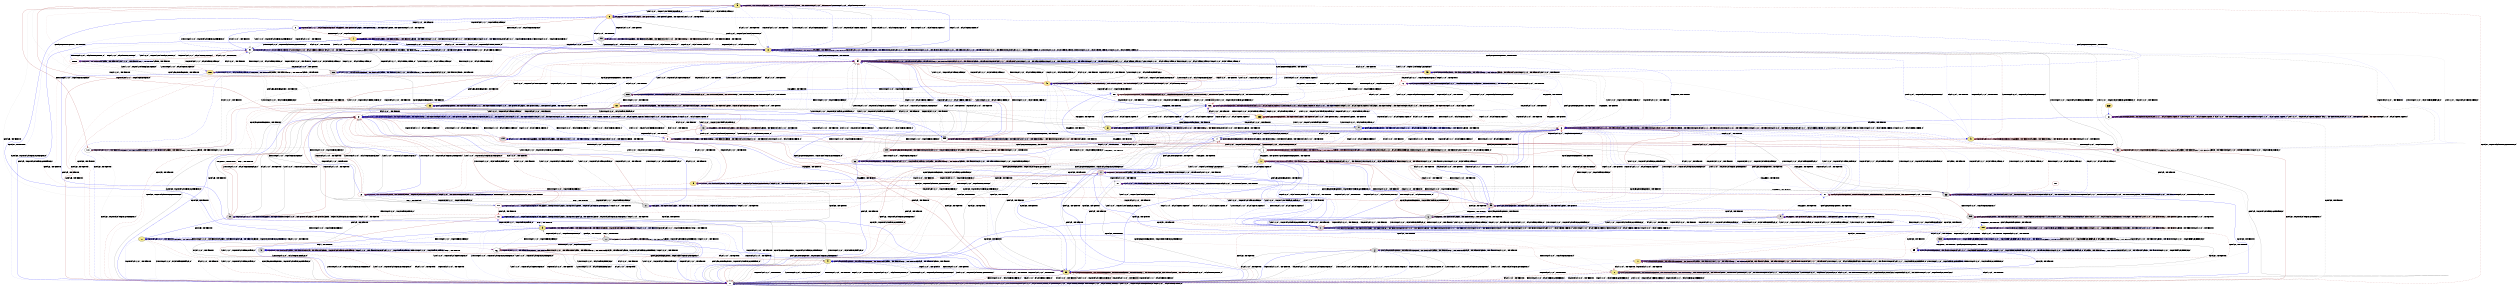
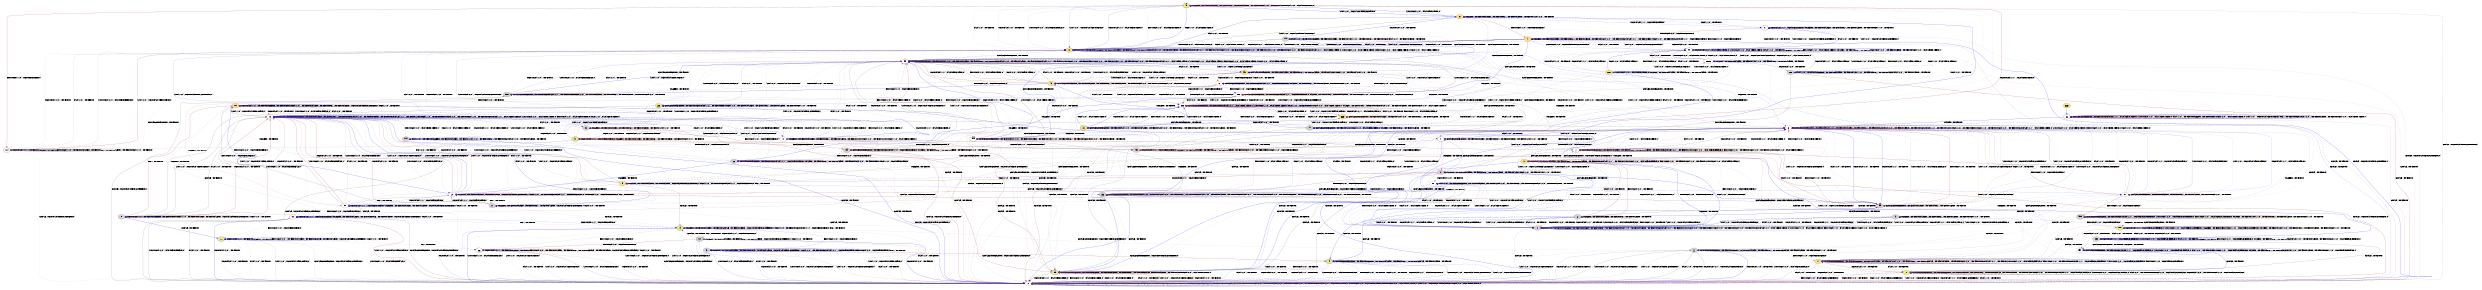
edge "ooo" -> "jjj": now "ooo" -> "u"
node "xx": removed
